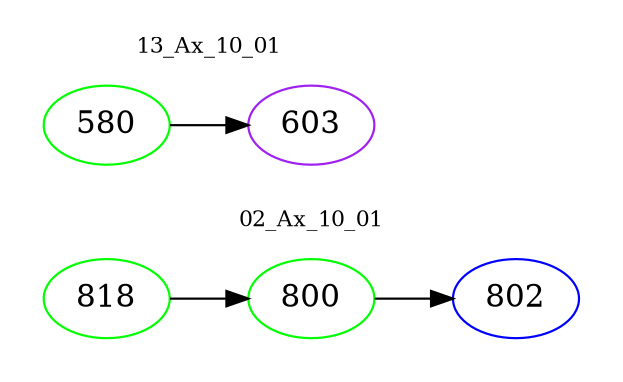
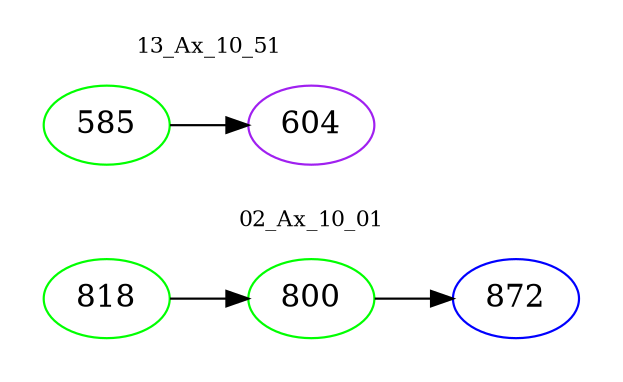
cluster "13_Ax_10_01": label "13_Ax_10_01" -> "13_Ax_10_51"
node "580": label "580" -> "585"
node "603": label "603" -> "604"
node "802": label "802" -> "872"
